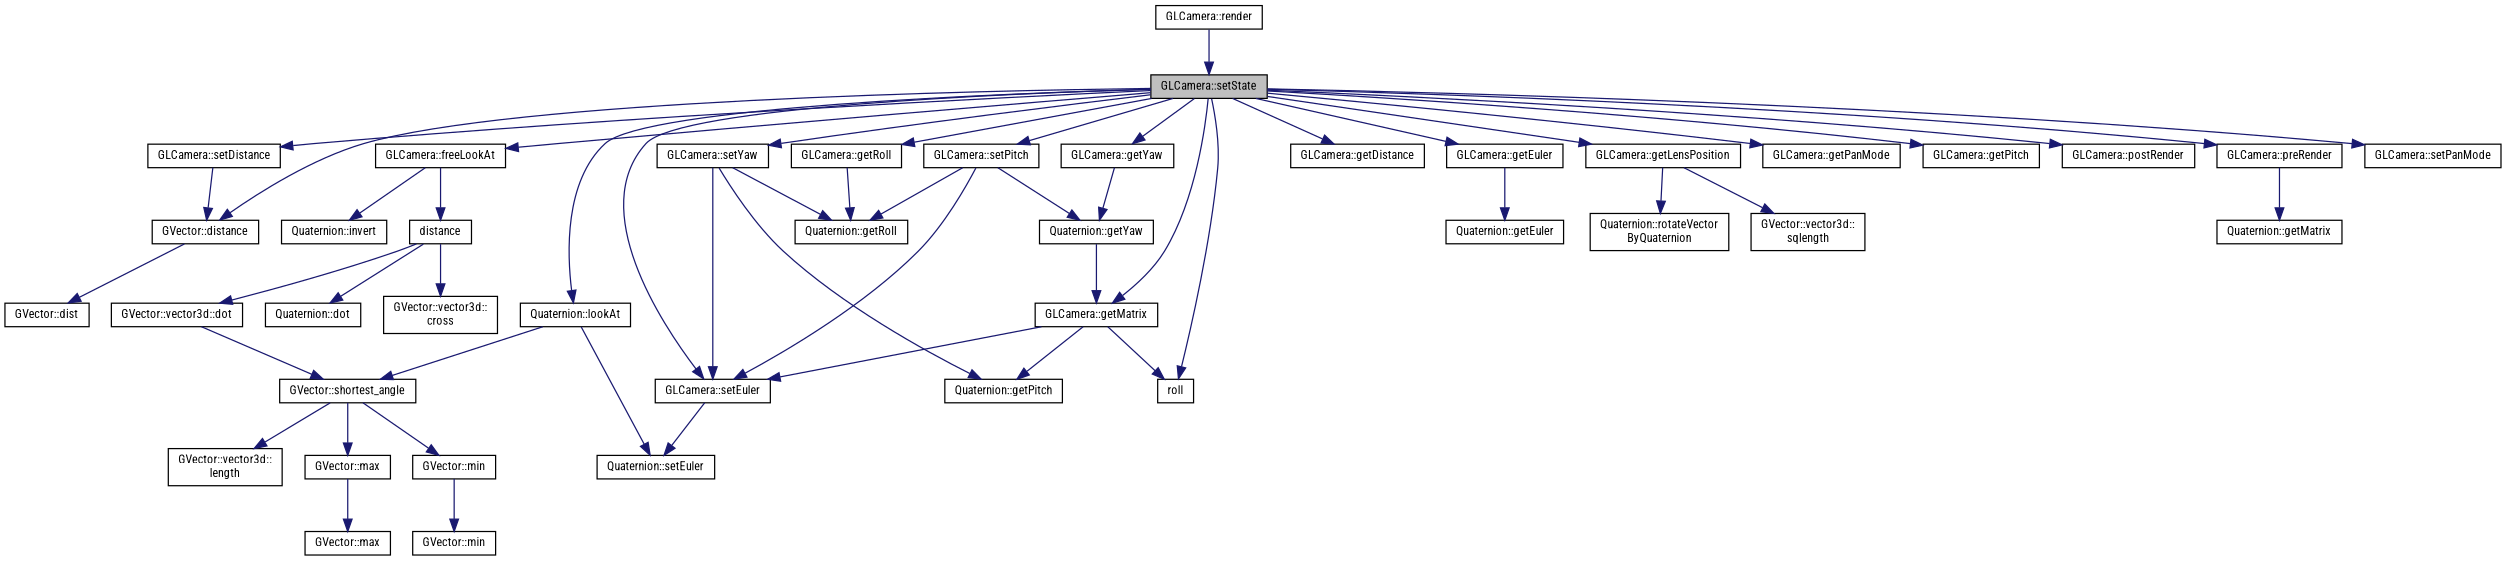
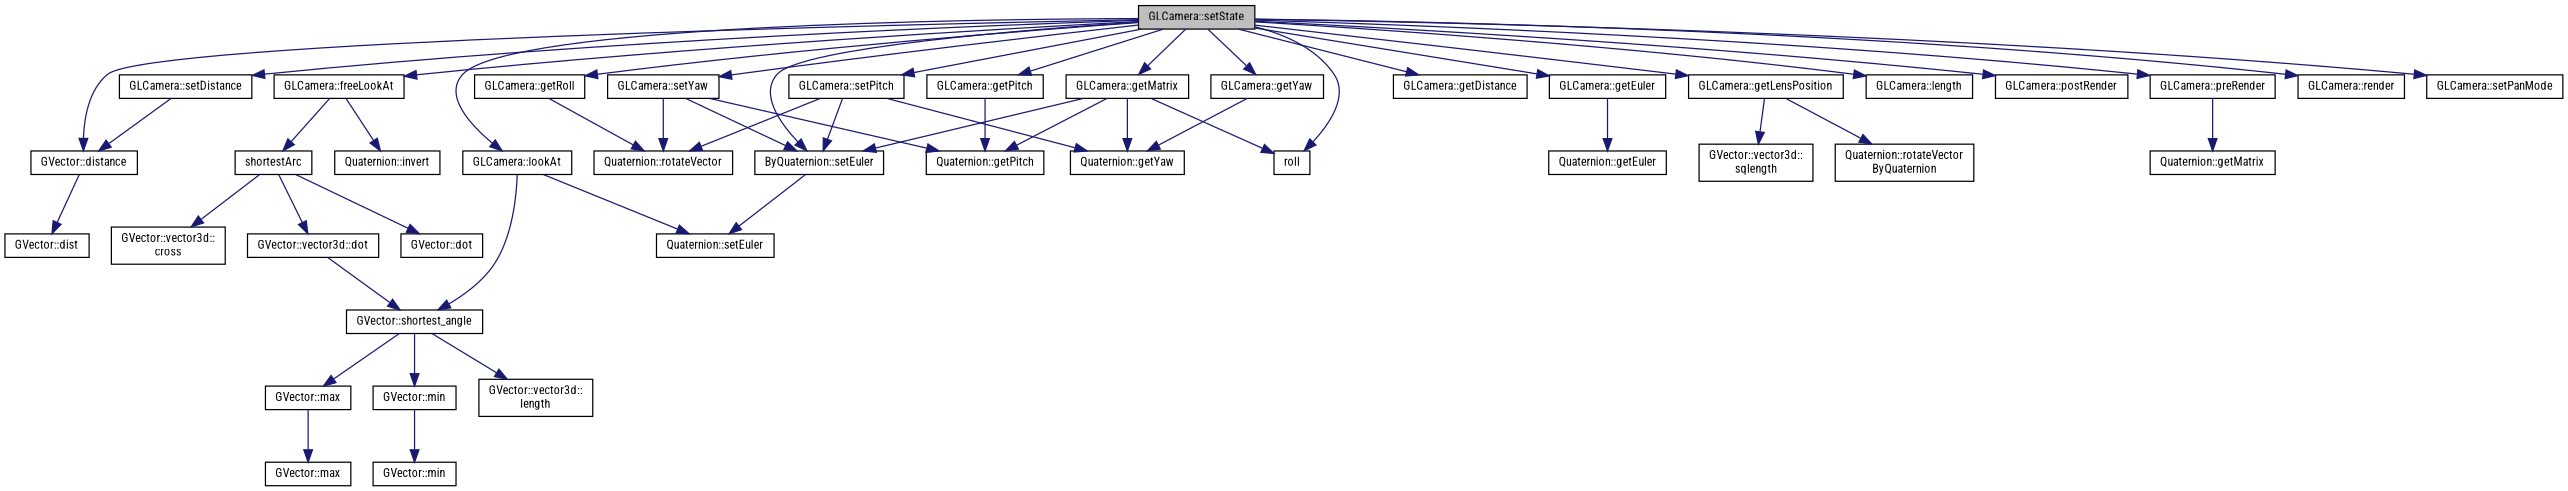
edge "GLCamera::render" -> "GLCamera::setState": reversed
edge "GLCamera::getPitch" -> "Quaternion::getPitch": added
node "GLCamera::getPanMode": label "GLCamera::getPanMode" -> "GLCamera::length"
node "distance": label "distance" -> "shortestArc"
node "Quaternion::getRoll": label "Quaternion::getRoll" -> "Quaternion::rotateVector"
edge "Quaternion::getYaw" -> "GLCamera::getMatrix": reversed
node "Quaternion::dot": label "Quaternion::dot" -> "GVector::dot"
node "Quaternion::lookAt": label "Quaternion::lookAt" -> "GLCamera::lookAt"
node "GLCamera::setEuler": label "GLCamera::setEuler" -> "ByQuaternion::setEuler"
